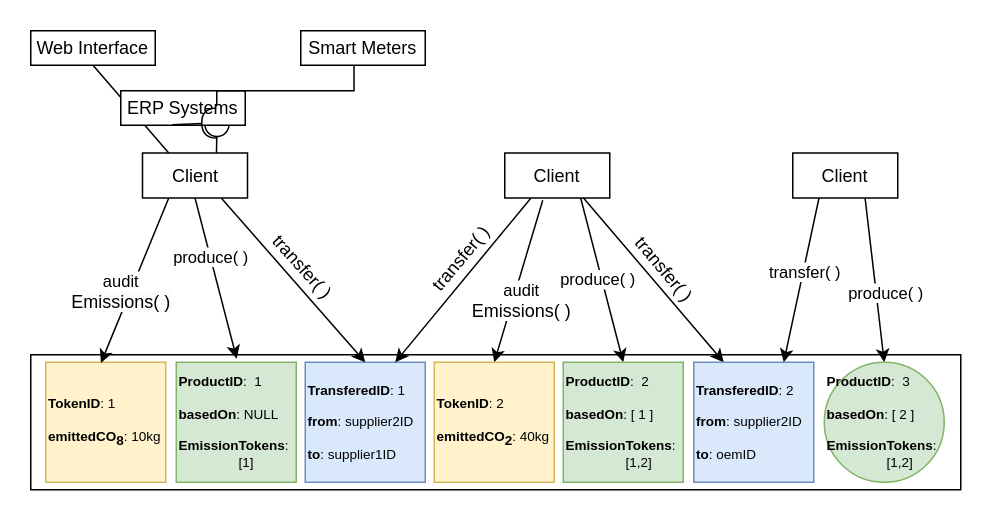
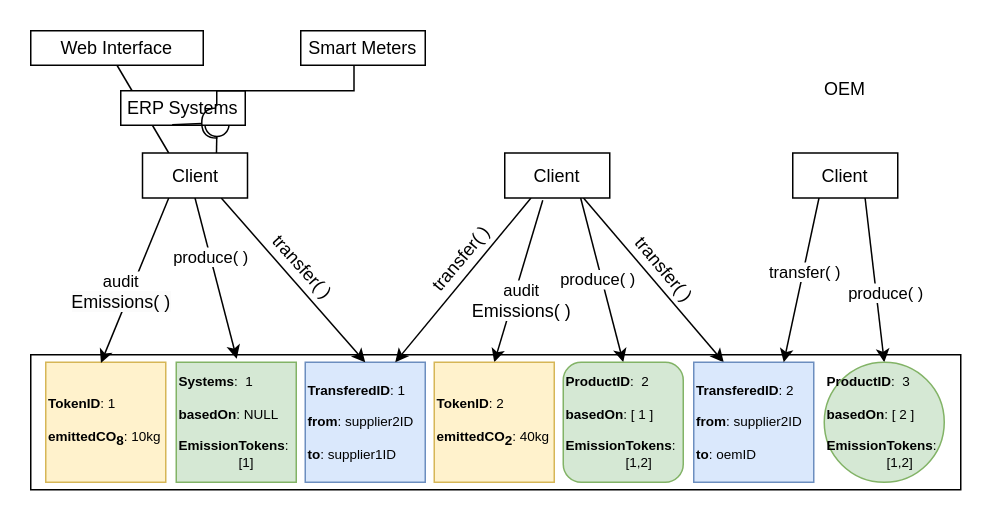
node "Web Interface": size 125x35 -> 173x35
node "OEM": added
node "ProductID: 1basedOn: NULLEmissionTokens: [1]": label "ProductID: 1basedOn: NULLEmissionTokens: [1]" -> "Systems: 1basedOn: NULLEmissionTokens: [1]"
node "ProductID: 2basedOn: [ 1 ]EmissionTokens: [1,2]": shape rectangle -> rounded rectangle
